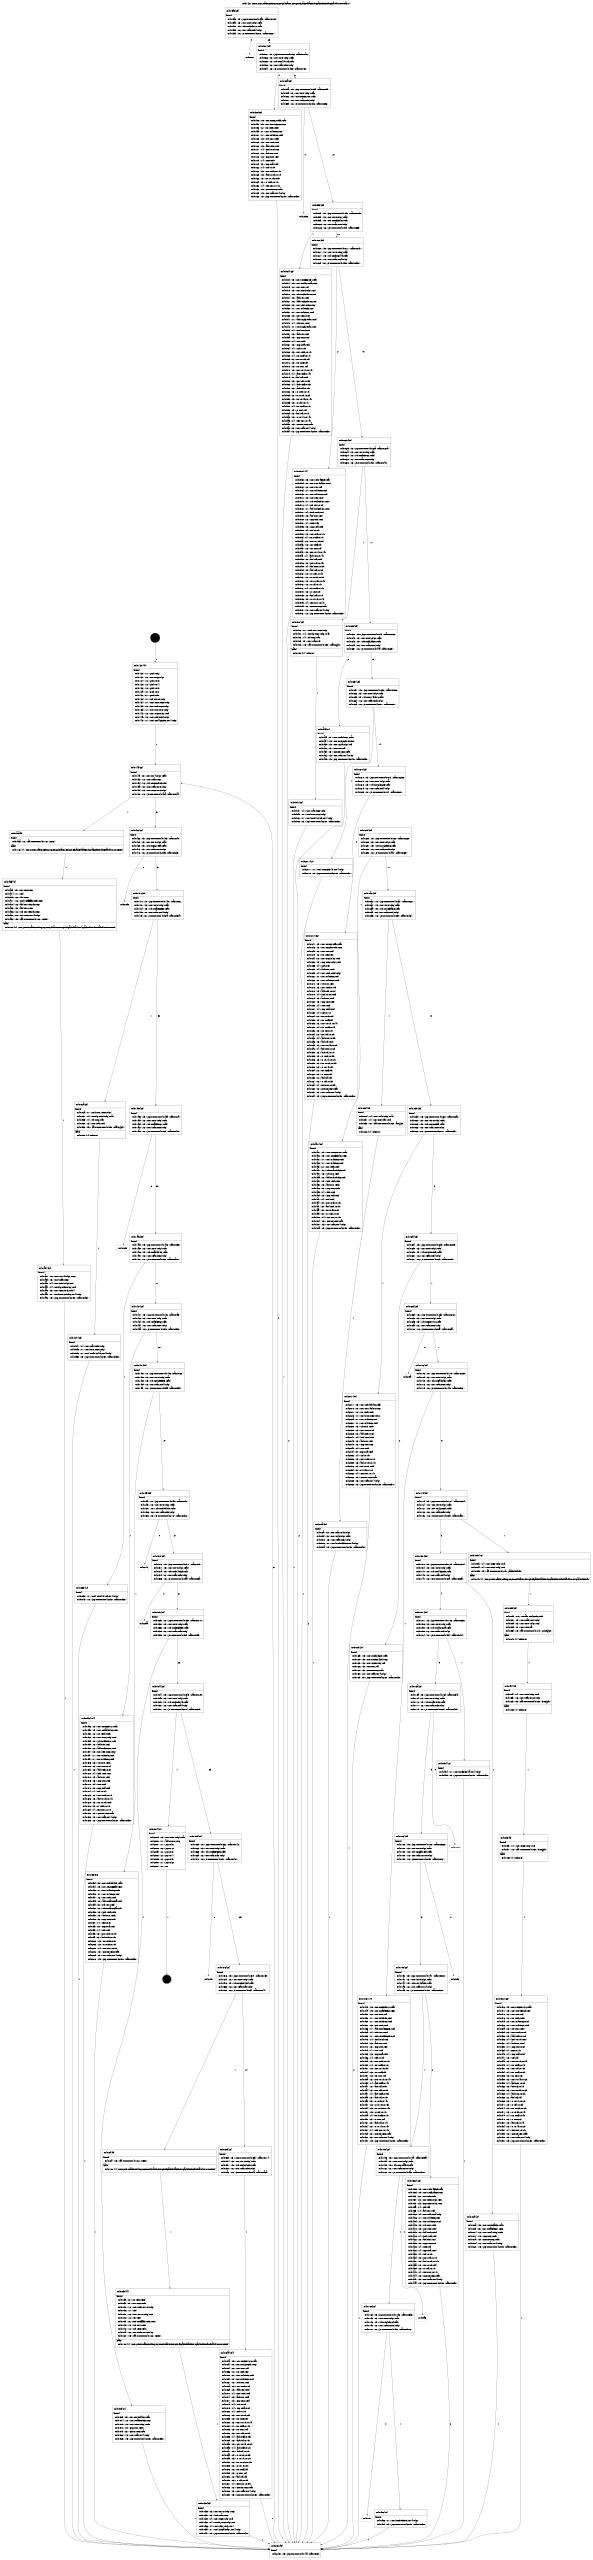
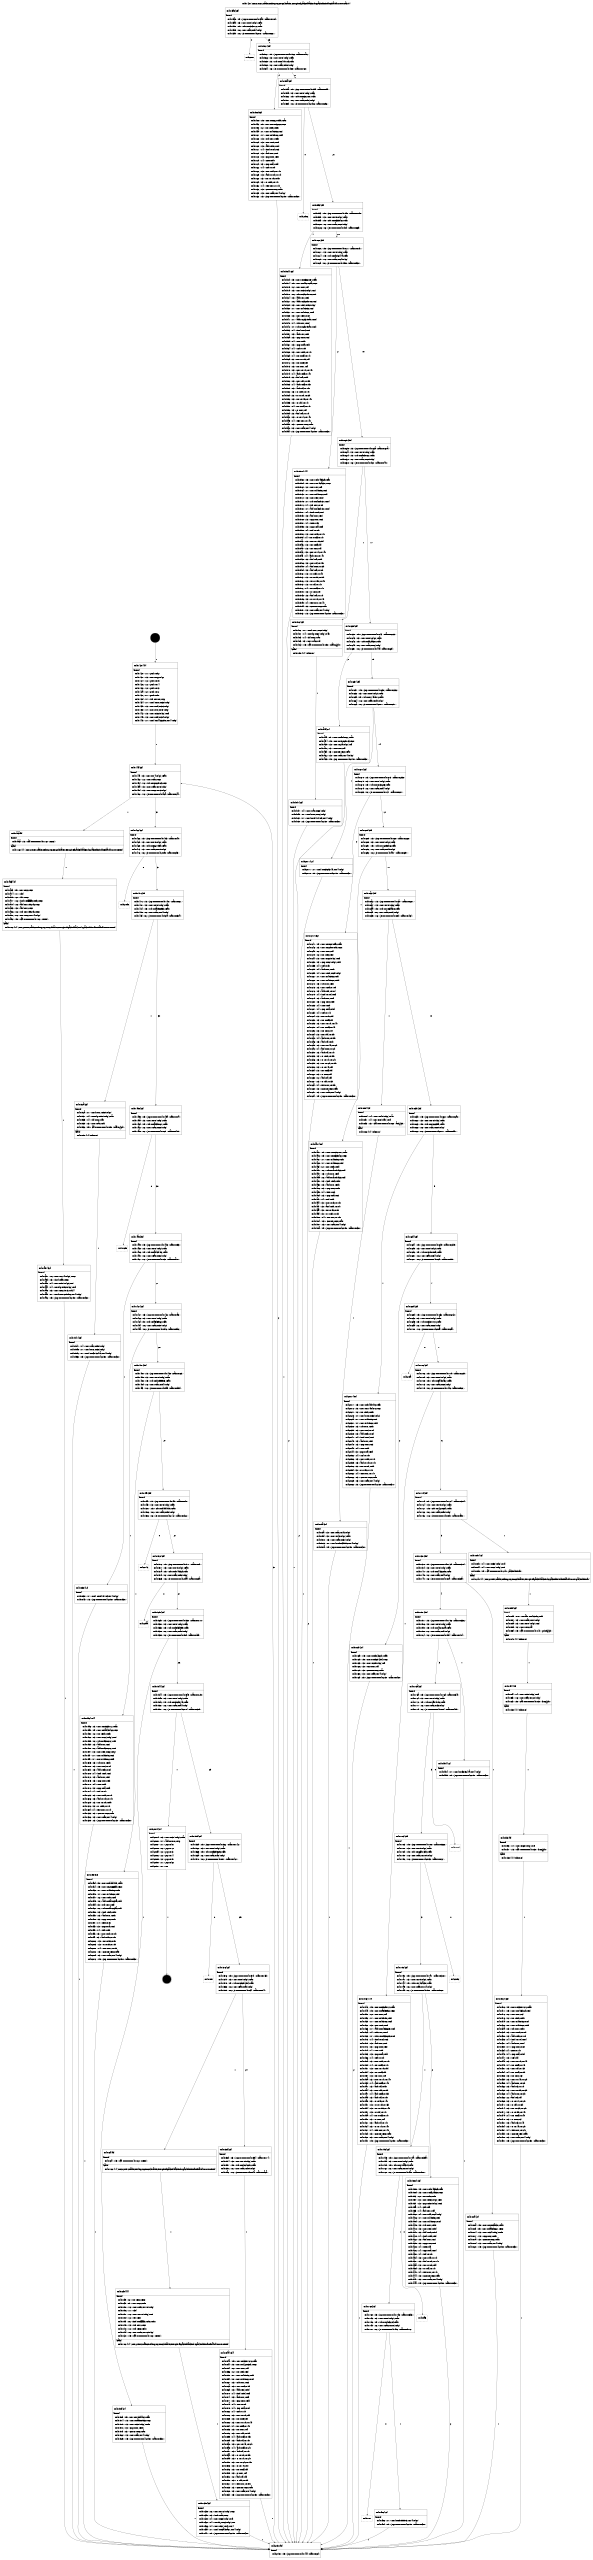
edge "0x401670 [25]" -> "0x401689 [25]": added, label "12"
